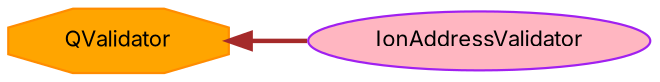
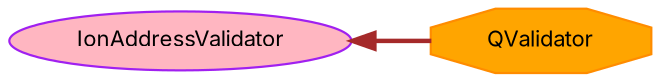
edge "IonAddressValidator" -> "QValidator": reversed
